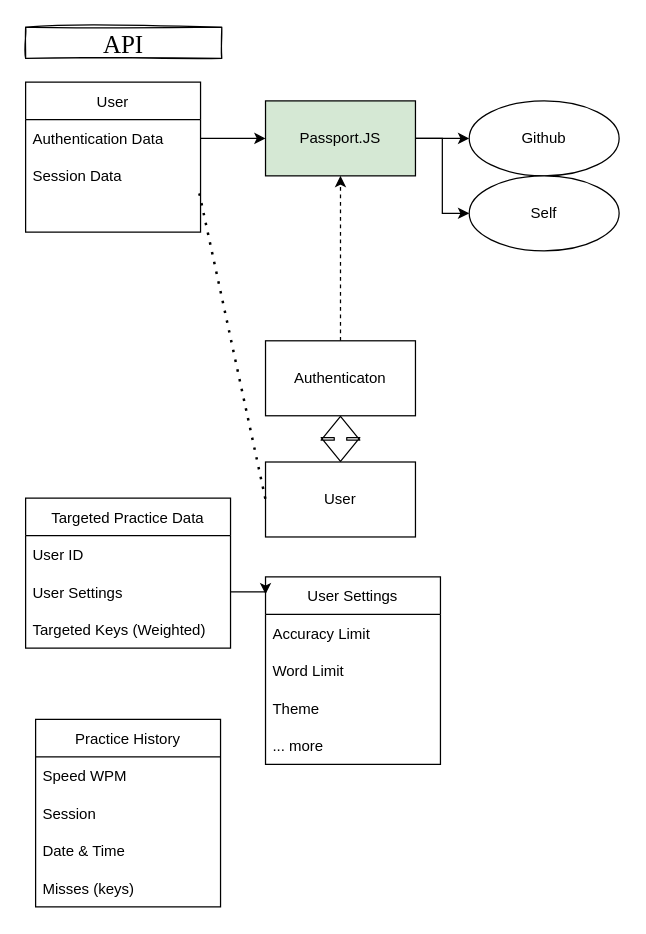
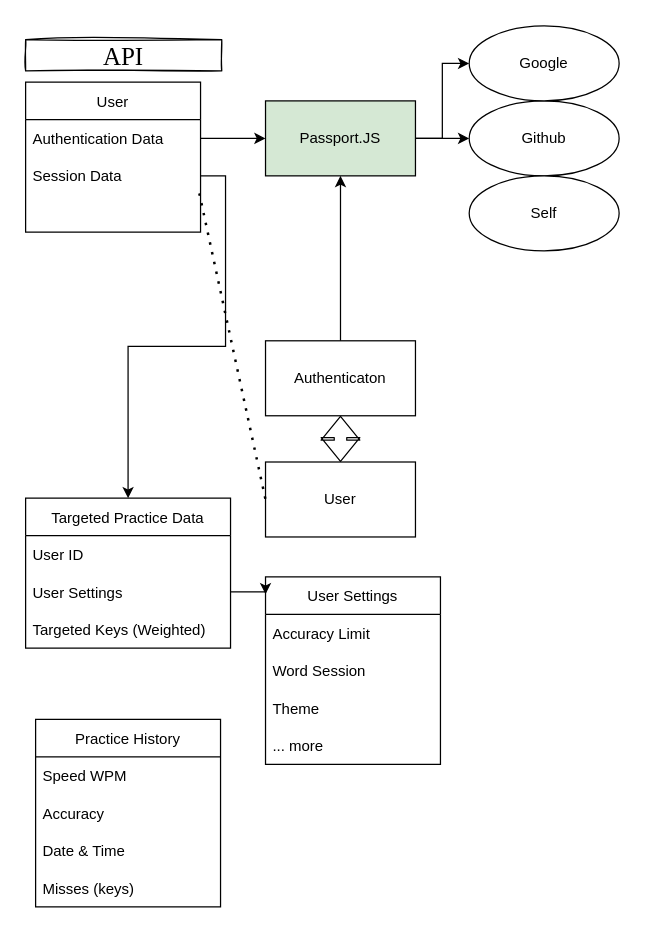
node "API": moved (124, 43) -> (124, 55)
node "Google": added
edge "Passport.JS" -> "Google": added
edge "Passport.JS" -> "Self": removed
edge "Authenticaton" -> "Passport.JS": style dashed -> solid
edge "Session Data" -> "Targeted Practice Data": added
node "Word Limit": label "Word Limit" -> "Word Session"
node "Session": label "Session" -> "Accuracy"
